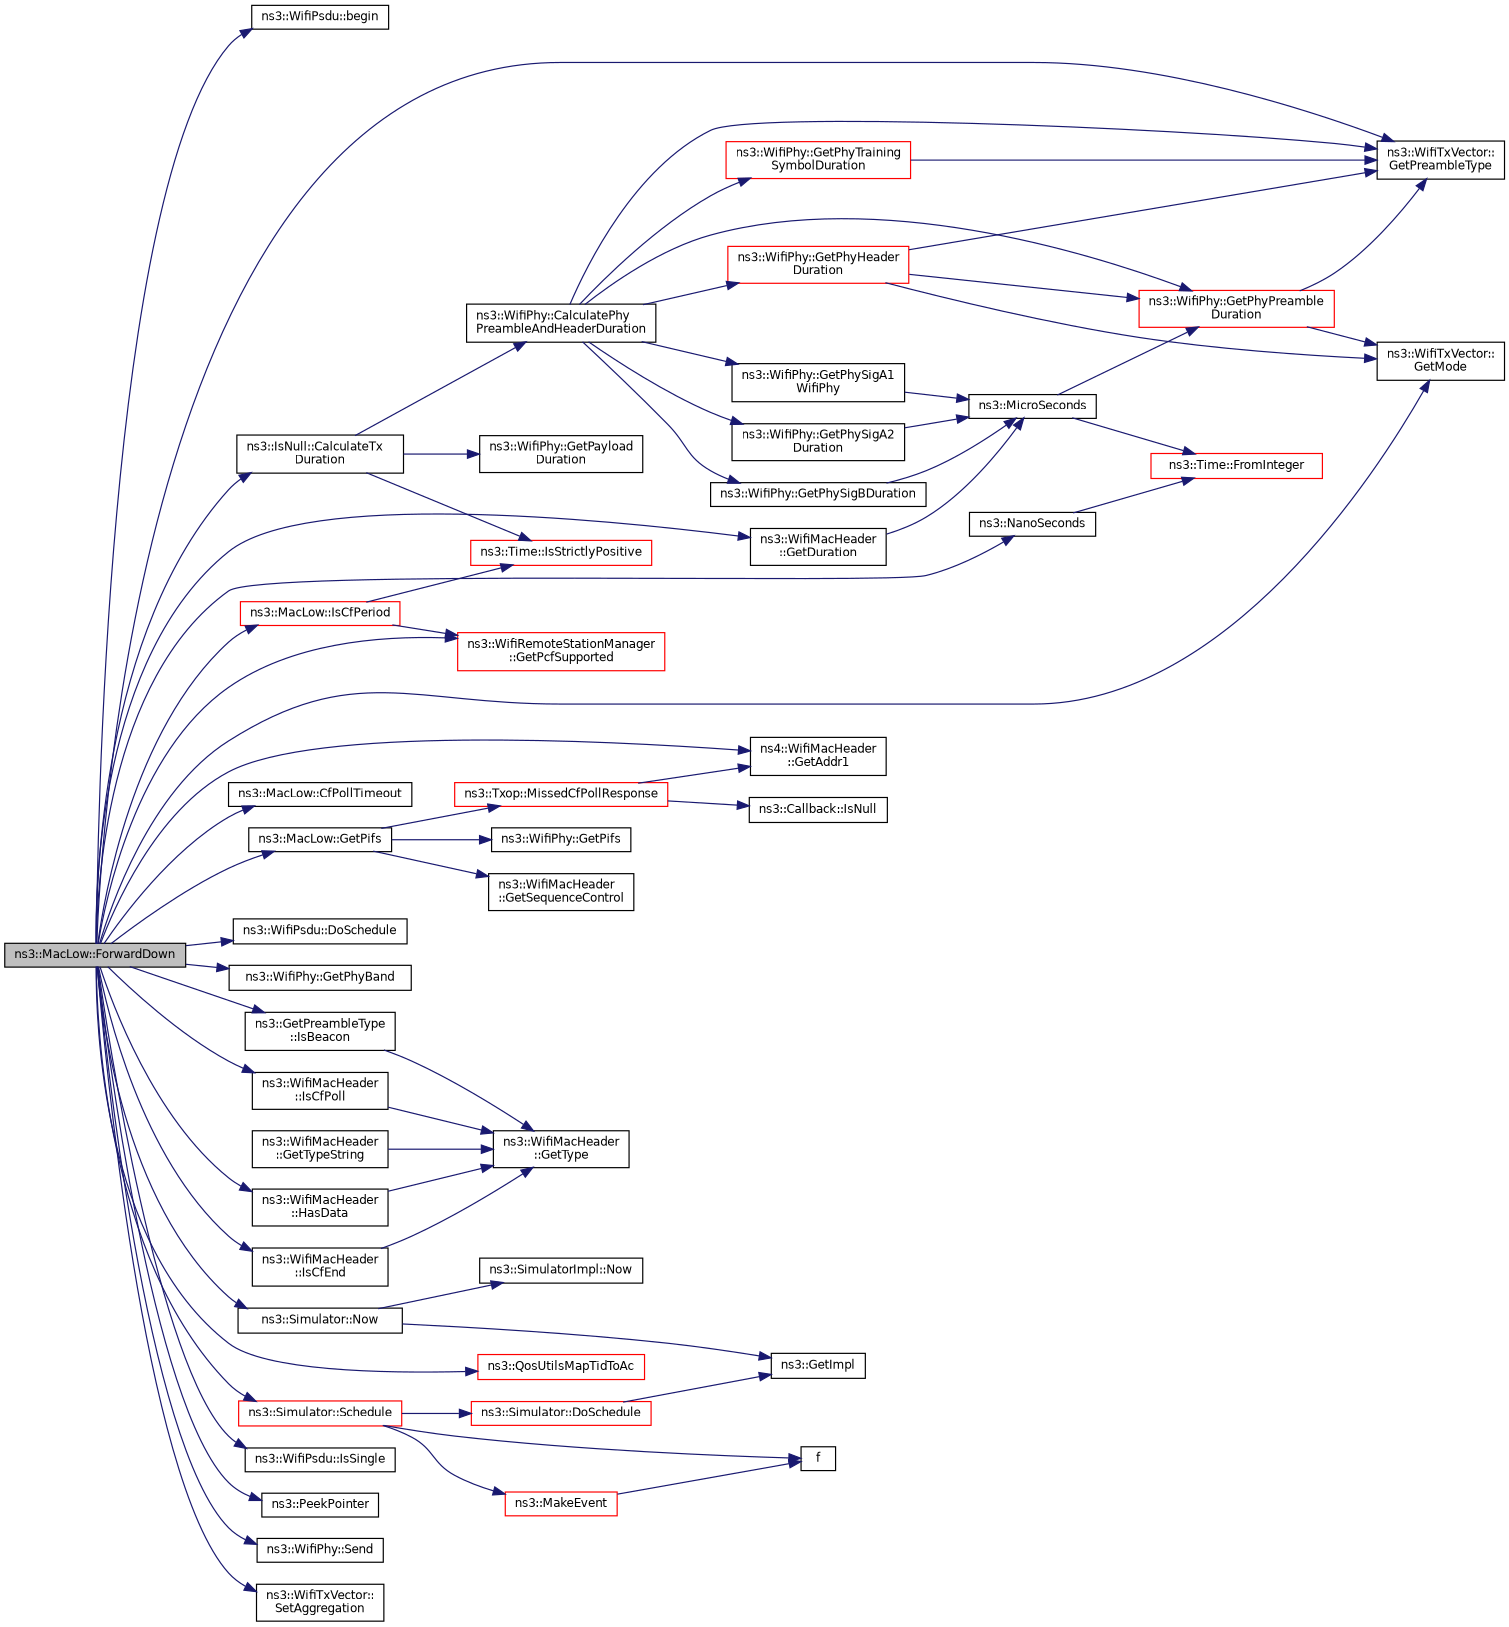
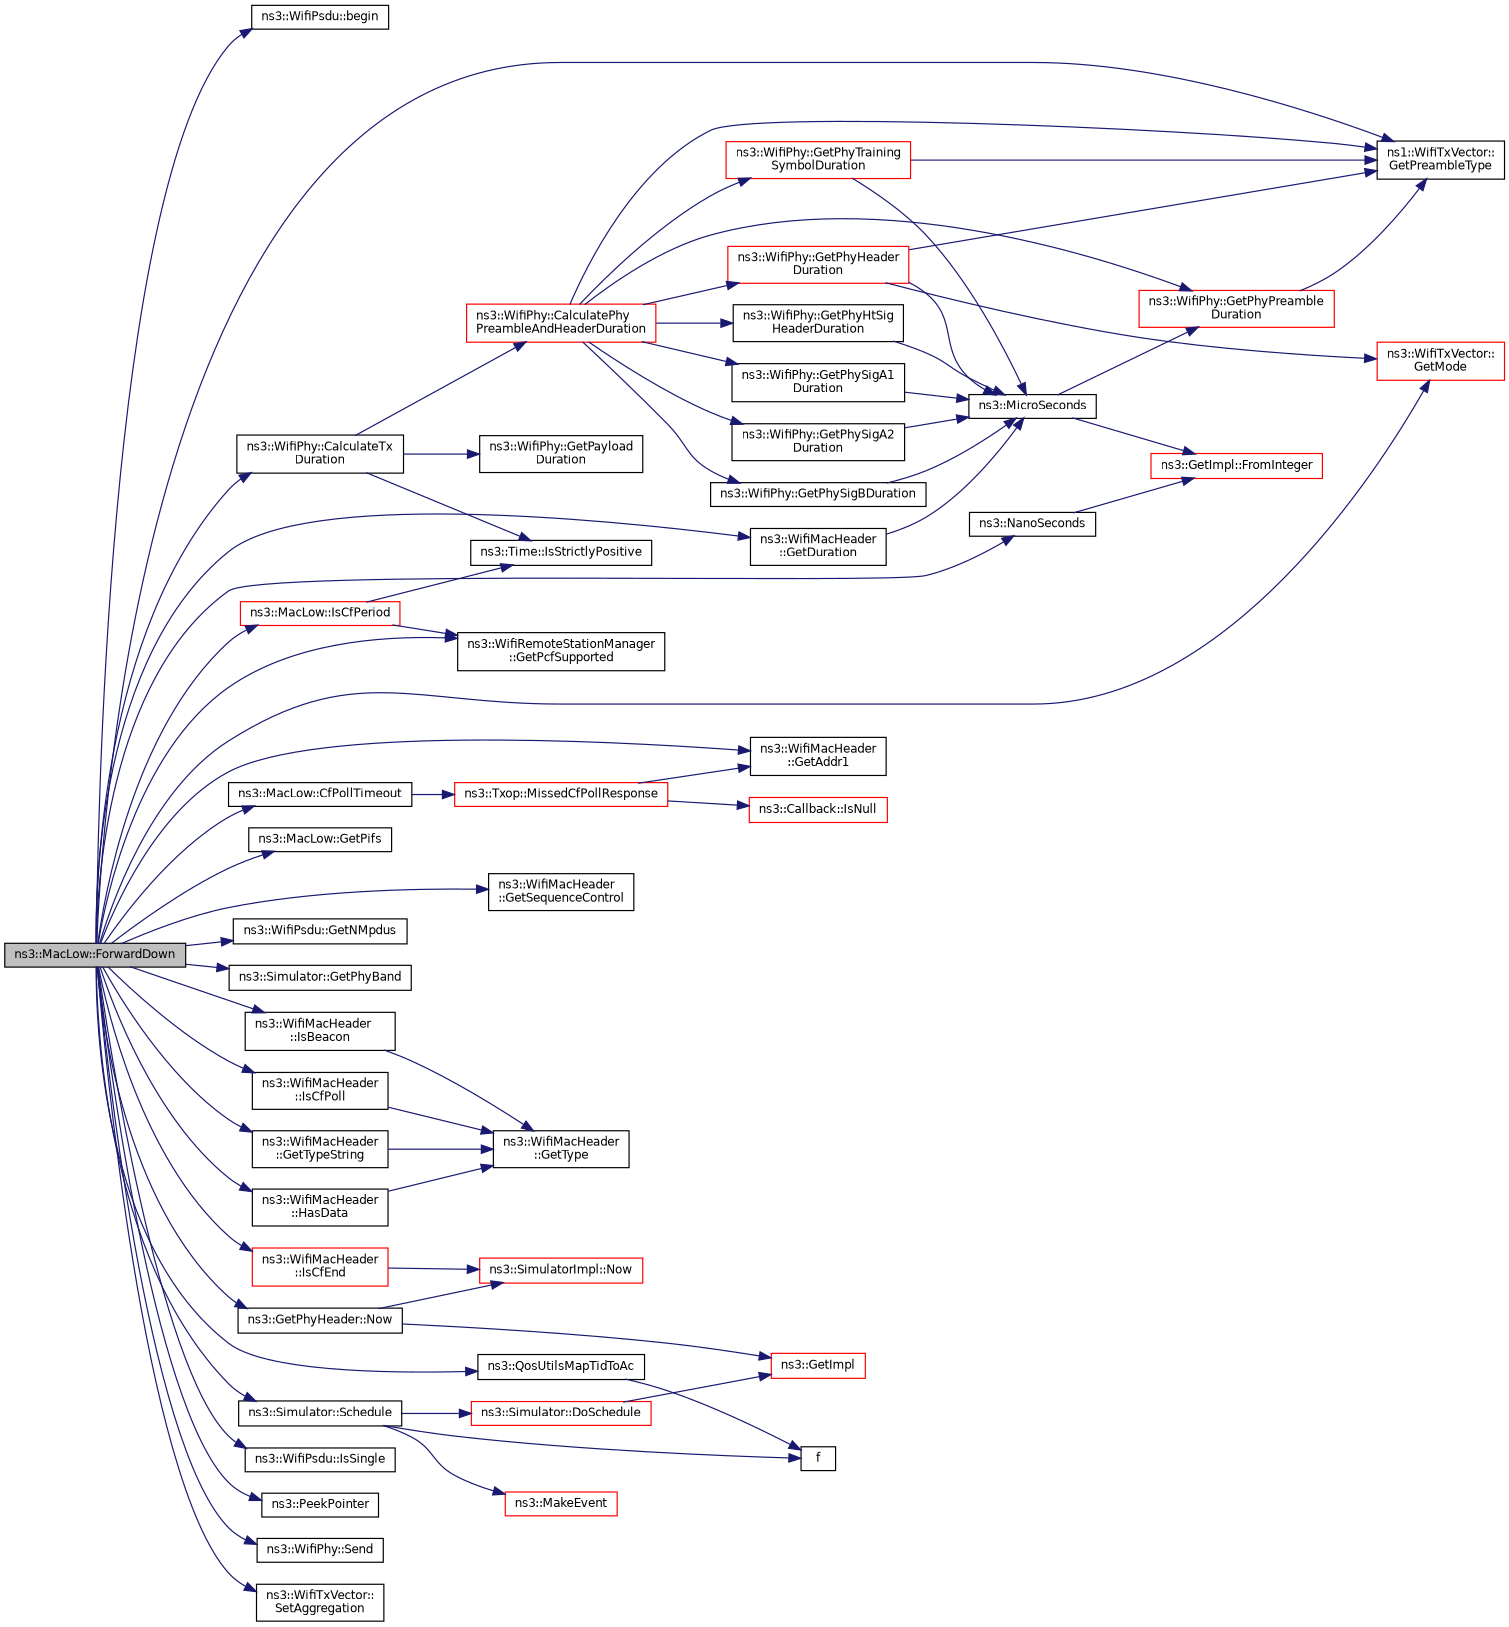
node "ns3::WifiTxVector:: GetPreambleType": label "ns3::WifiTxVector:: GetPreambleType" -> "ns1::WifiTxVector:: GetPreambleType"
edge "ns3::WifiPhy::GetPhyTraining SymbolDuration" -> "ns3::MicroSeconds": added
edge "ns3::WifiPhy::GetPhyHeader Duration" -> "ns3::WifiPhy::GetPhyPreamble Duration": now "ns3::WifiPhy::GetPhyHeader Duration" -> "ns3::MicroSeconds"
node "ns3::WifiPhy::CalculatePhy PreambleAndHeaderDuration": color black -> red
node "ns3::WifiPhy::GetPhyHtSig HeaderDuration": added
edge "ns3::WifiPhy::GetPhyPreamble Duration" -> "ns3::WifiTxVector:: GetMode": removed
node "ns3::WifiTxVector:: GetMode": color black -> red
node "ns3::WifiPhy::GetPhySigA1 WifiPhy": label "ns3::WifiPhy::GetPhySigA1 WifiPhy" -> "ns3::WifiPhy::GetPhySigA1 Duration"
node "ns3::IsNull::CalculateTx Duration": label "ns3::IsNull::CalculateTx Duration" -> "ns3::WifiPhy::CalculateTx Duration"
node "ns3::Time::FromInteger": label "ns3::Time::FromInteger" -> "ns3::GetImpl::FromInteger"
node "ns3::Time::IsStrictlyPositive": color red -> black
node "ns3::WifiRemoteStationManager ::GetPcfSupported": color red -> black
node "ns4::WifiMacHeader ::GetAddr1": label "ns4::WifiMacHeader ::GetAddr1" -> "ns3::WifiMacHeader ::GetAddr1"
node "ns3::Callback::IsNull": color black -> red
edge "ns3::MacLow::GetPifs" -> "ns3::Txop::MissedCfPollResponse": now "ns3::MacLow::CfPollTimeout" -> "ns3::Txop::MissedCfPollResponse"
node "ns3::WifiPhy::GetPifs": removed
edge "ns3::MacLow::GetPifs" -> "ns3::WifiMacHeader ::GetSequenceControl": now "ns3::MacLow::ForwardDown" -> "ns3::WifiMacHeader ::GetSequenceControl"
node "ns3::WifiPsdu::DoSchedule": label "ns3::WifiPsdu::DoSchedule" -> "ns3::WifiPsdu::GetNMpdus"
node "ns3::WifiPhy::GetPhyBand": label "ns3::WifiPhy::GetPhyBand" -> "ns3::Simulator::GetPhyBand"
node "ns3::GetPreambleType ::IsBeacon": label "ns3::GetPreambleType ::IsBeacon" -> "ns3::WifiMacHeader ::IsBeacon"
edge "ns3::MacLow::ForwardDown" -> "ns3::WifiMacHeader ::GetTypeString": added
edge "ns3::WifiMacHeader ::IsCfEnd" -> "ns3::WifiMacHeader ::GetType": now "ns3::WifiMacHeader ::IsCfEnd" -> "ns3::SimulatorImpl::Now"
node "ns3::WifiMacHeader ::IsCfEnd": color black -> red
node "ns3::SimulatorImpl::Now": color black -> red
node "ns3::Simulator::Now": label "ns3::Simulator::Now" -> "ns3::GetPhyHeader::Now"
node "ns3::GetImpl": color black -> red
node "ns3::QosUtilsMapTidToAc": color red -> black
node "ns3::Simulator::Schedule": color red -> black
edge "ns3::MakeEvent" -> "f": now "ns3::QosUtilsMapTidToAc" -> "f"
